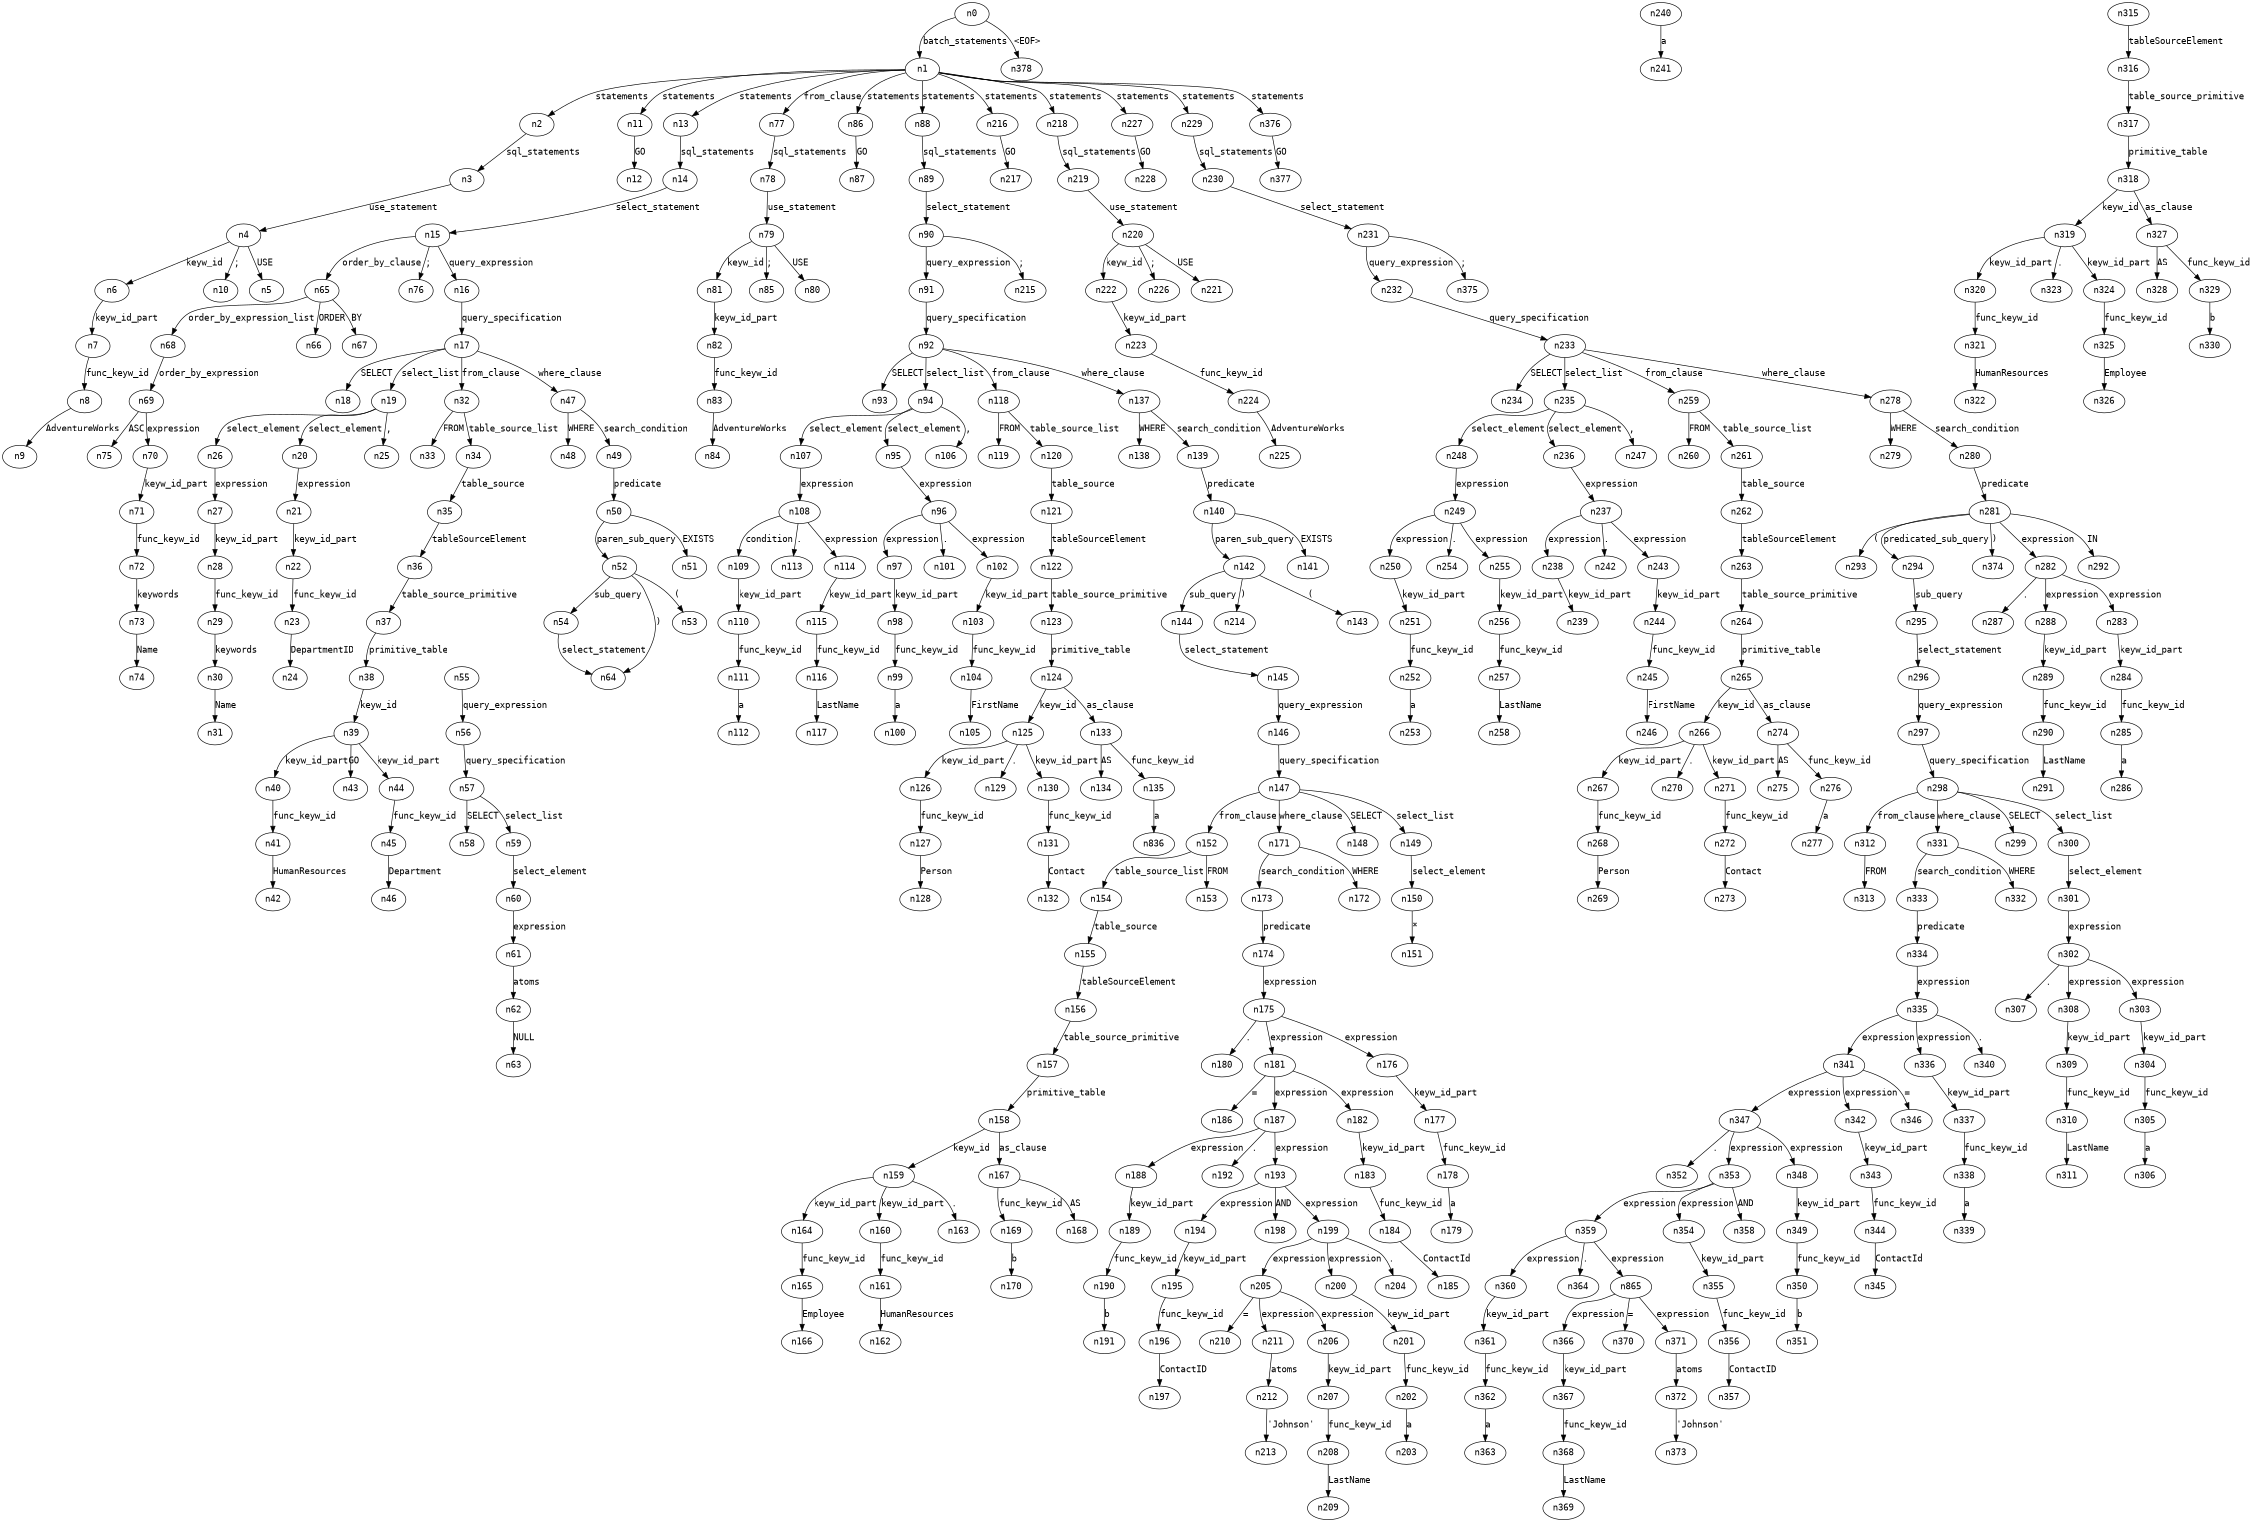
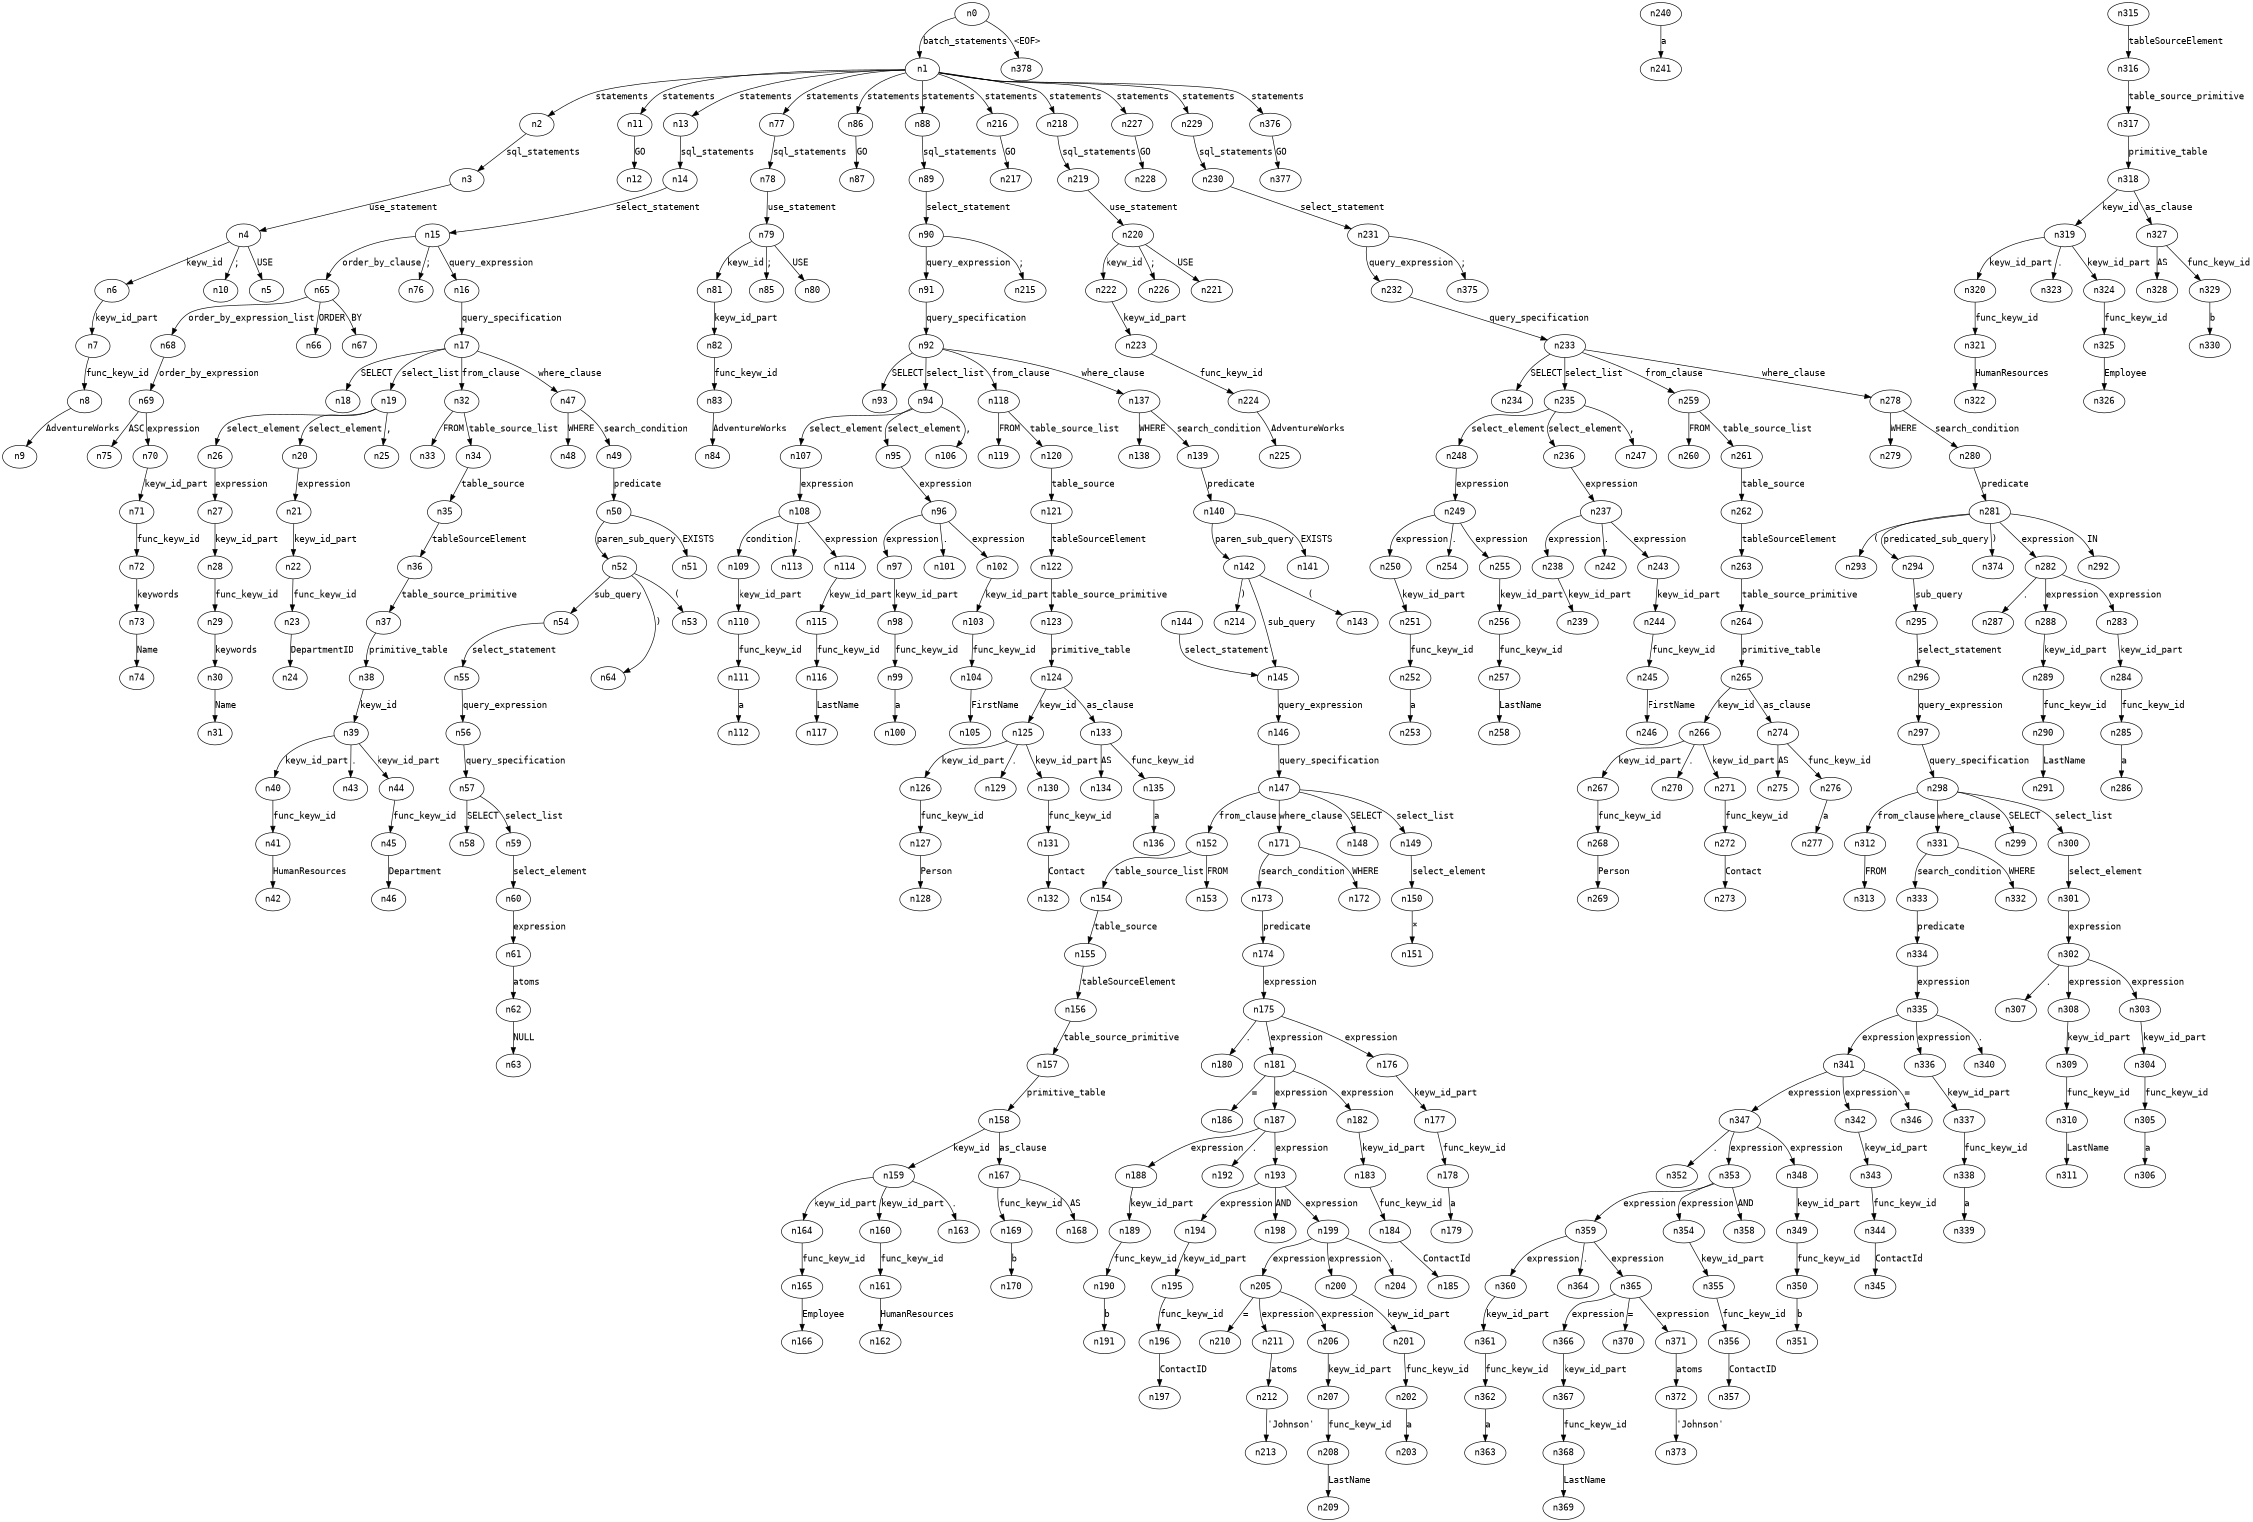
edge "n1" -> "n77": label "from_clause" -> "statements"
edge "n142" -> "n144": now "n142" -> "n145"
edge "n54" -> "n64": now "n54" -> "n55"
edge "n39" -> "n43": label "GO" -> "."
node "n836": label "n836" -> "n136"
node "n865": label "n865" -> "n365"
